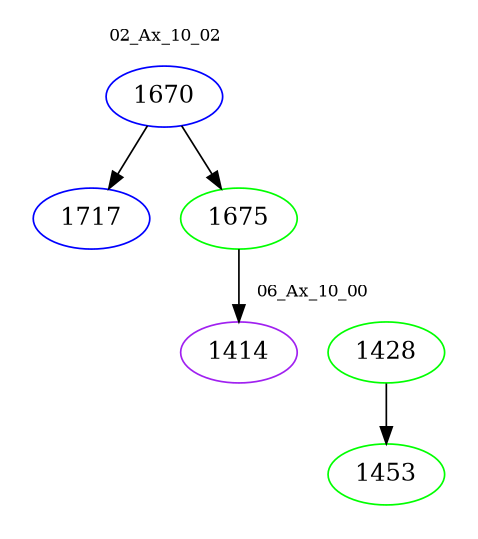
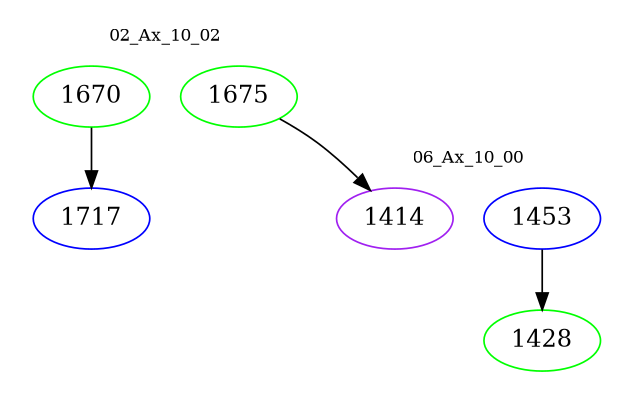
node "1670": color blue -> green
edge "1670" -> "1675": removed
edge "1428" -> "1453": reversed
node "1453": color green -> blue
